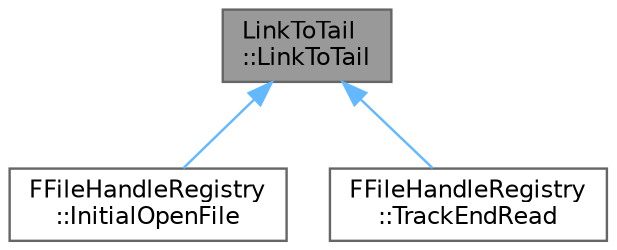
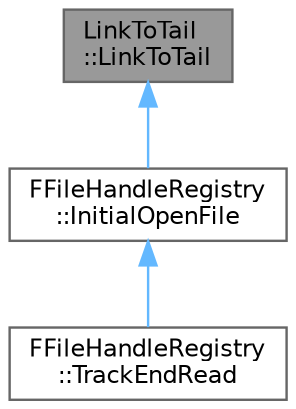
edge "FFileHandleRegistry ::TrackEndRead" -> "LinkToTail ::LinkToTail": now "FFileHandleRegistry ::TrackEndRead" -> "FFileHandleRegistry ::InitialOpenFile"
